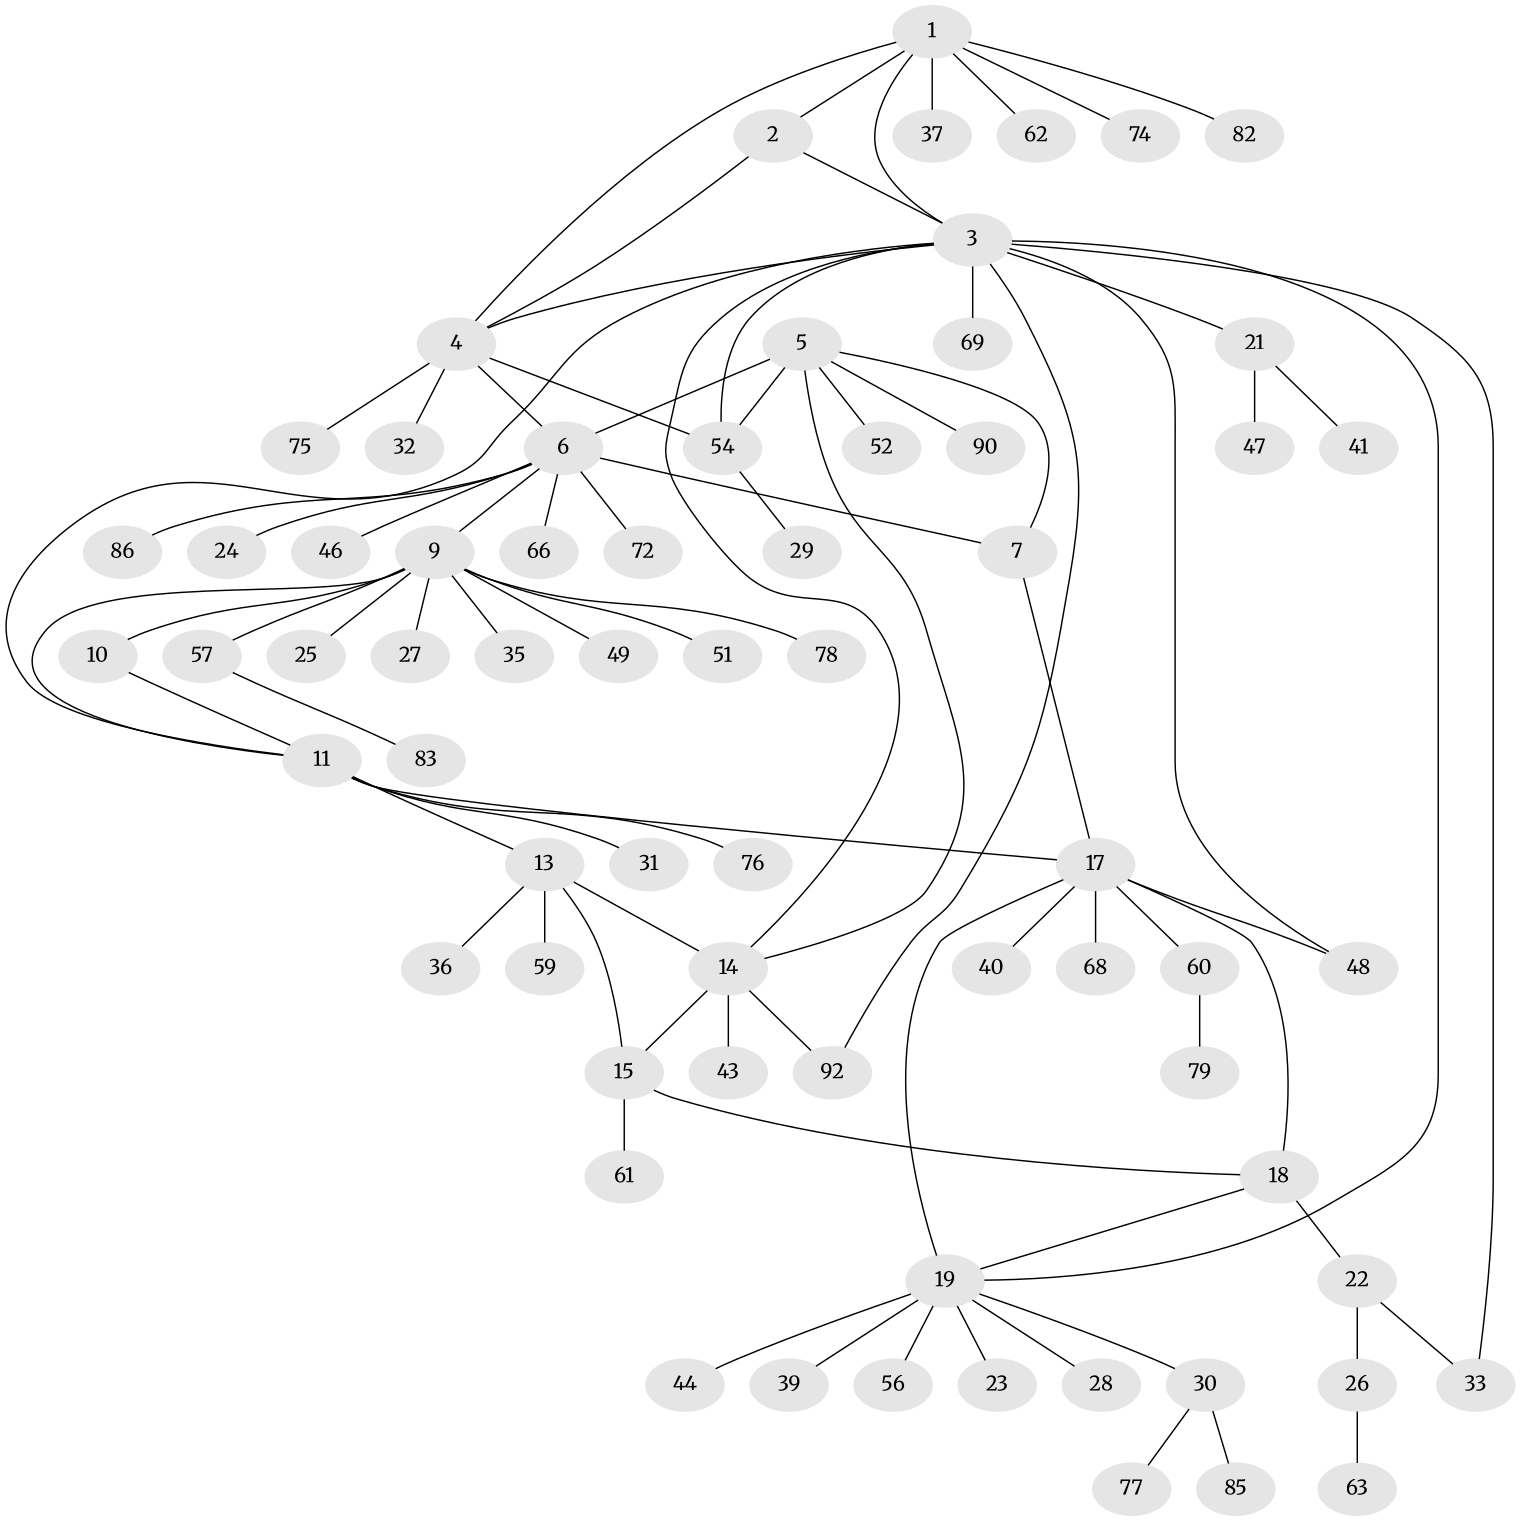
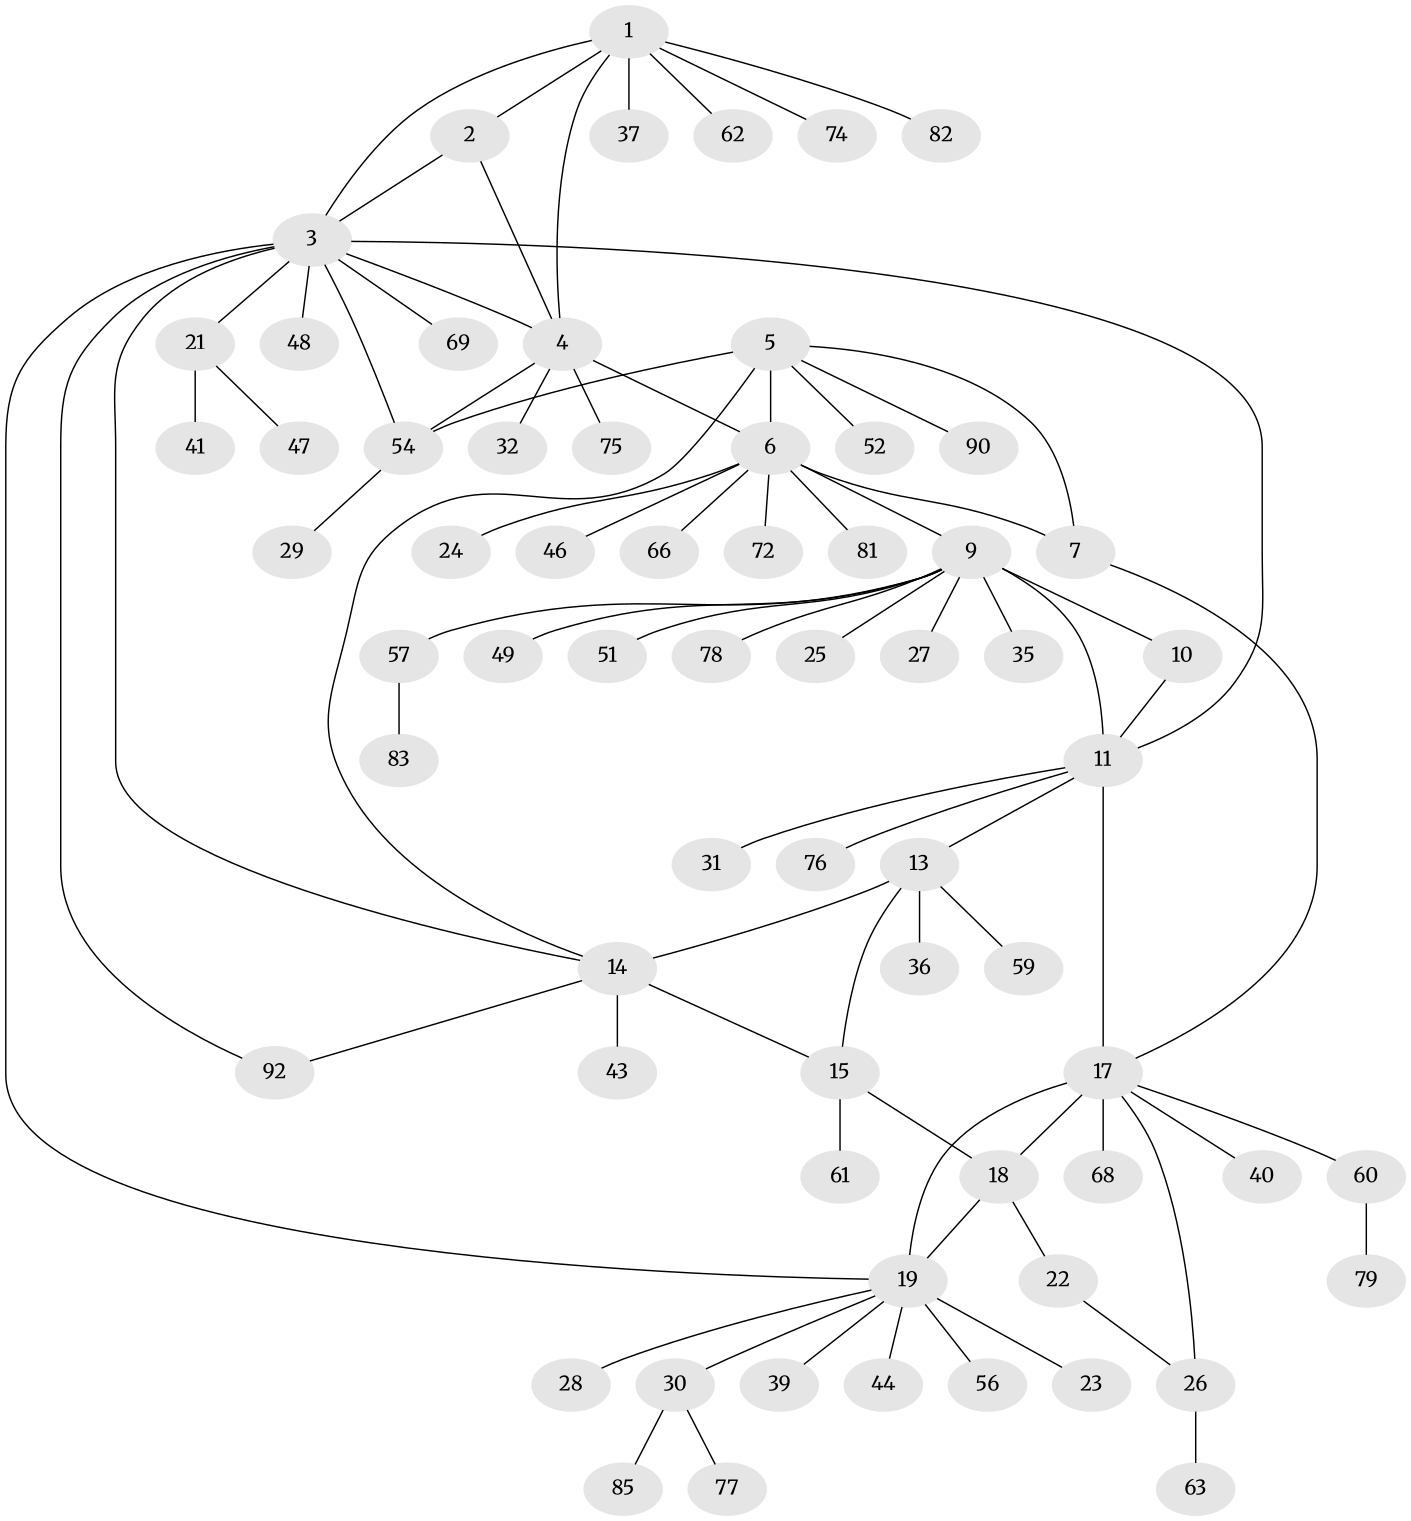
node "86": label "86" -> "81"
edge "17" -- "48": now "17" -- "26"
node "33": removed
